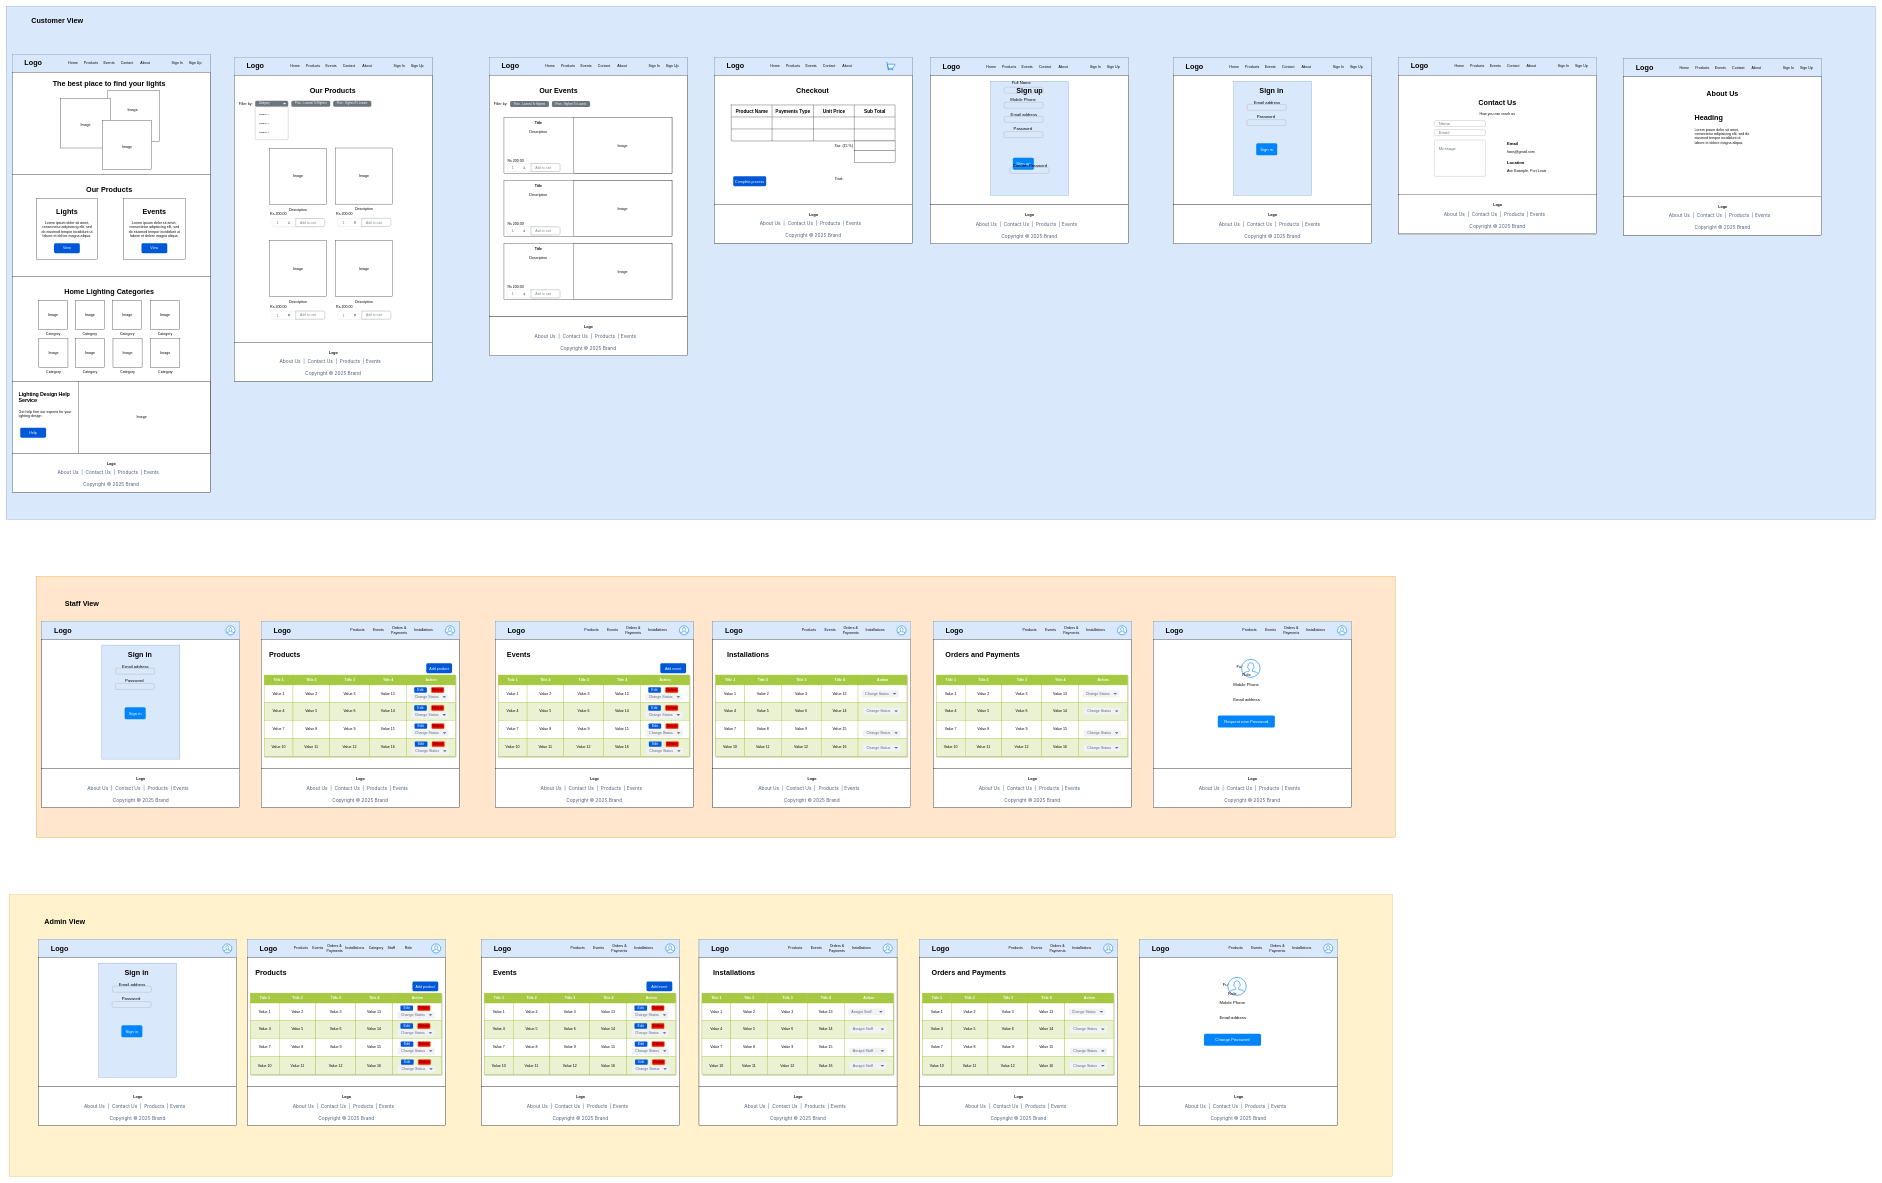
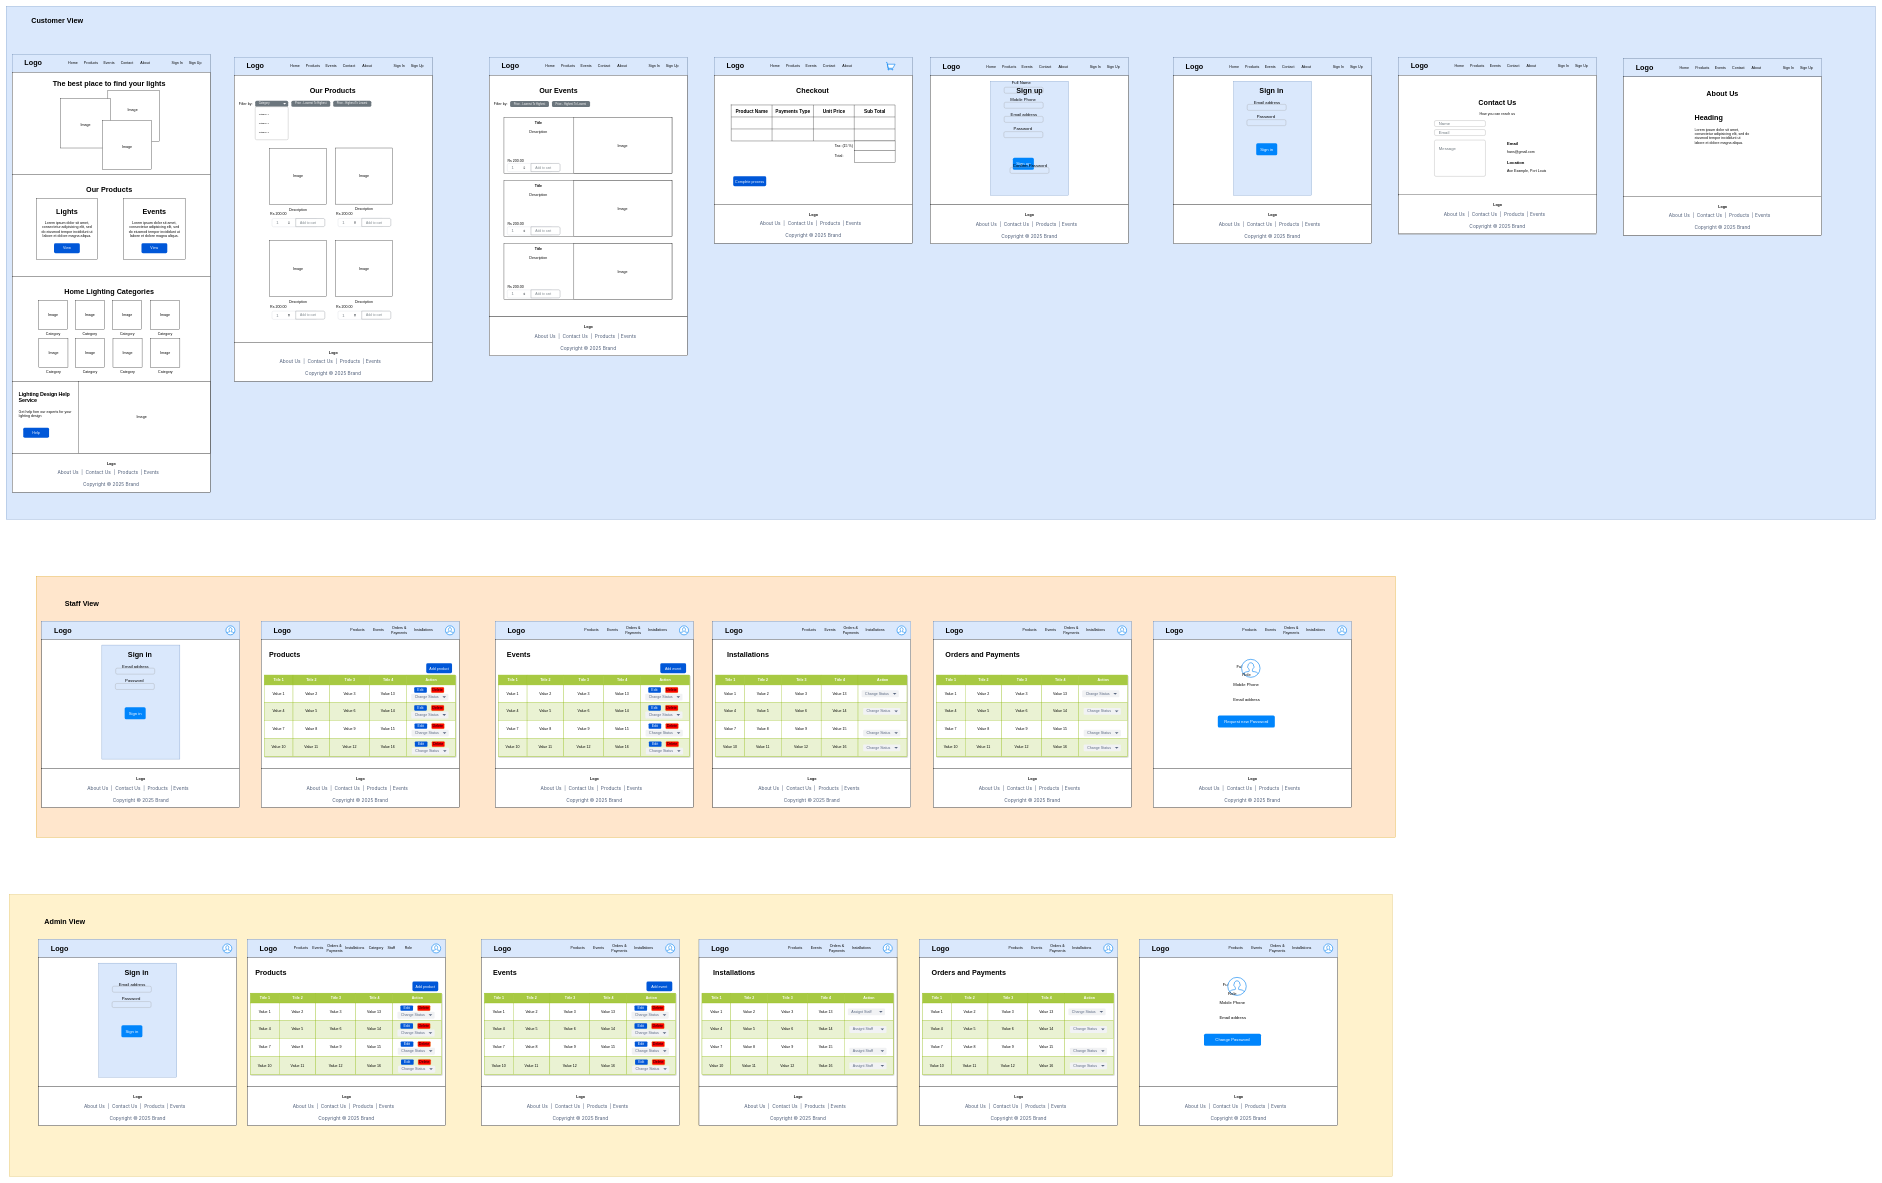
node "Total:": moved (843, 179) -> (843, 156)
node "Help": moved (33, 433) -> (36, 433)
